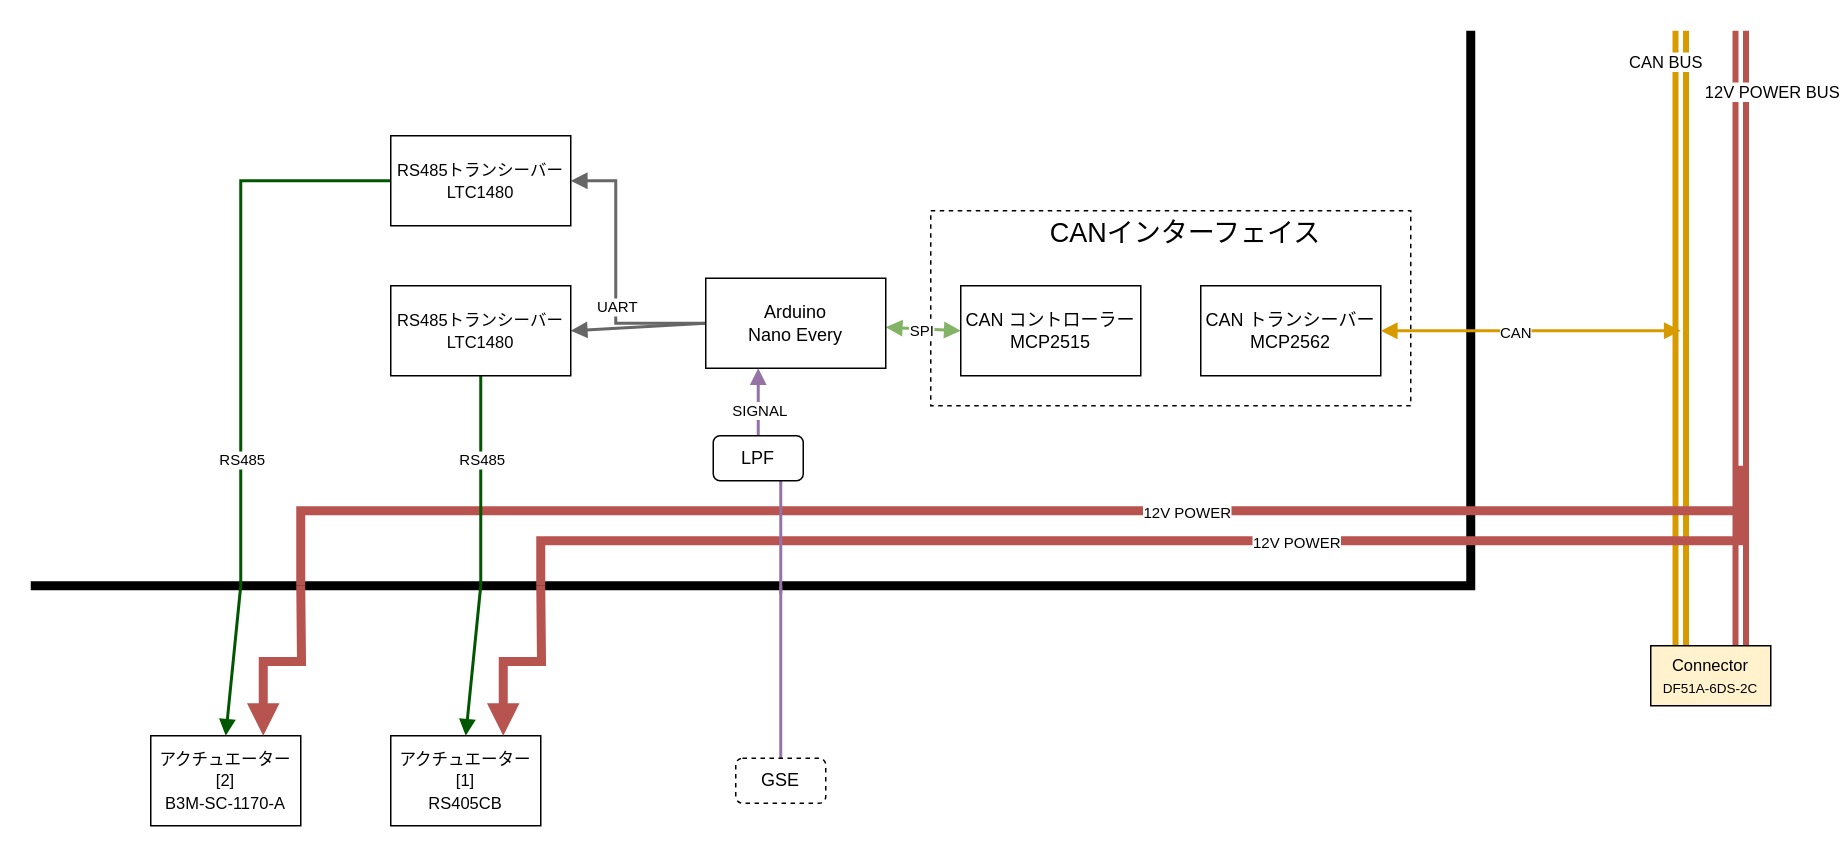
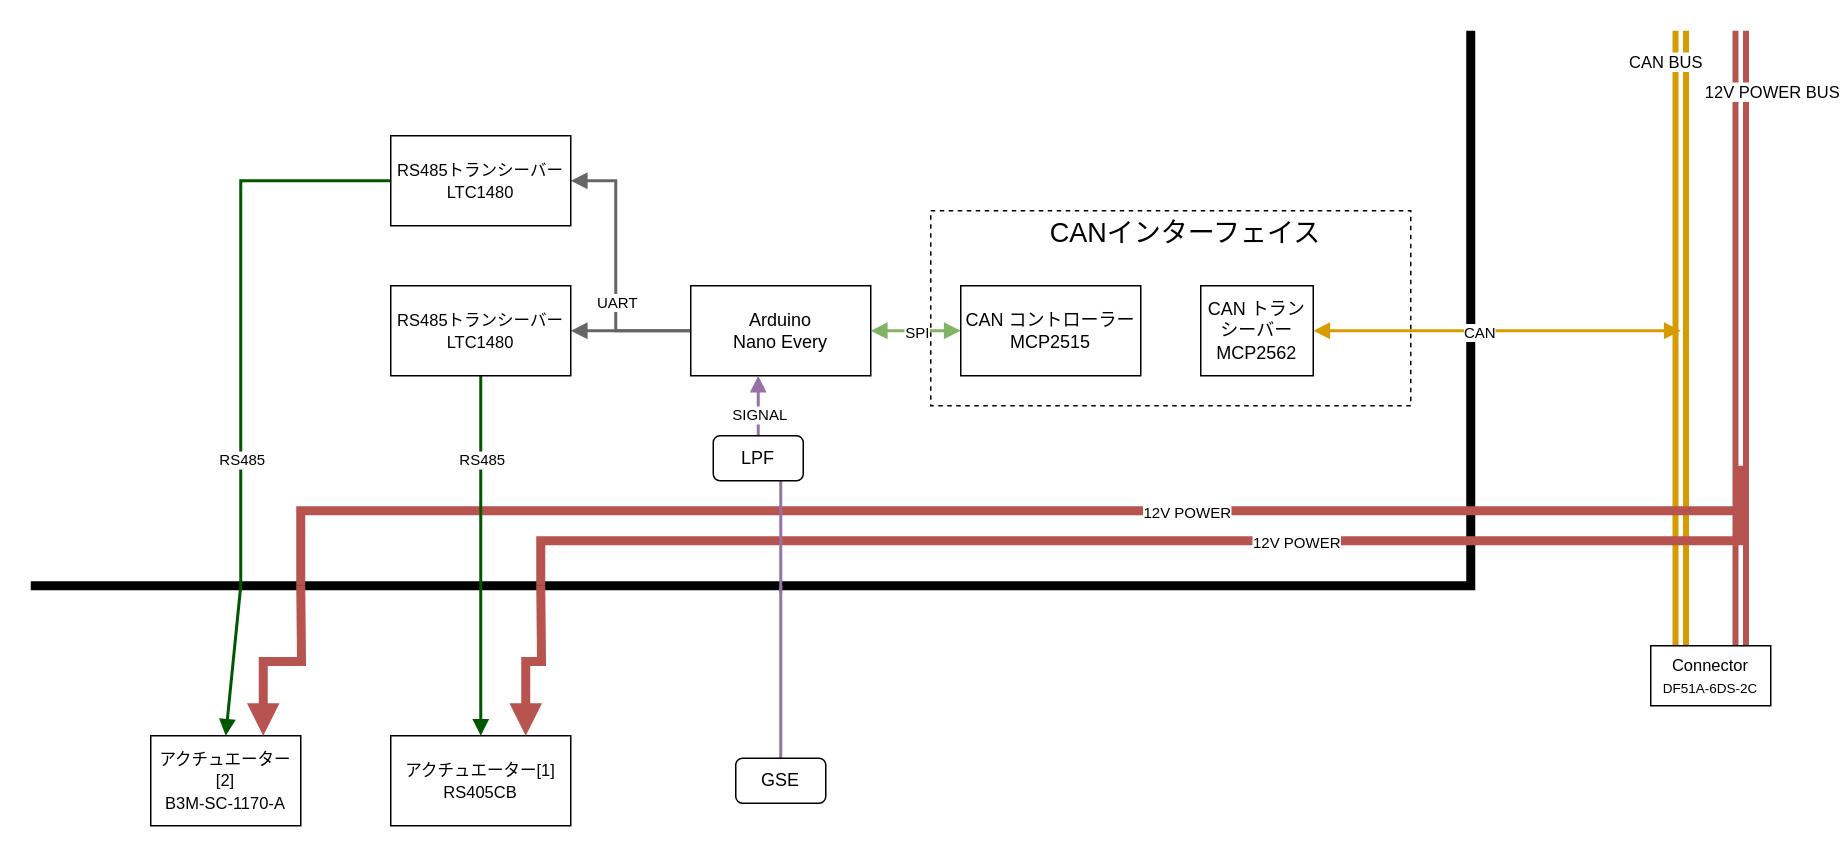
node "Arduino Nano Every": moved (796, 323) -> (781, 331)
node "CAN トランシーバー MCP2562": size 180x90 -> 113x90
node "Connector DF51A-6DS-2C": fillcolor #fff2cc -> #ffffff
node "アクチュエーター[1] RS405CB": size 150x90 -> 180x90
node "GSE": style dashed -> solid
